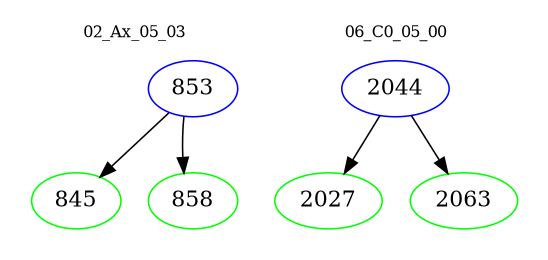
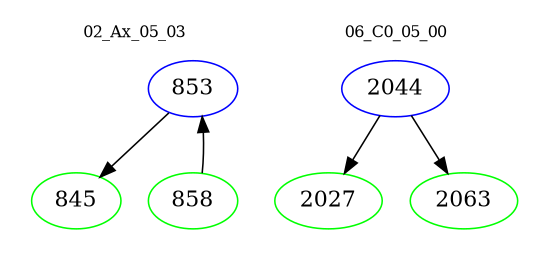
edge "853" -> "858": reversed
